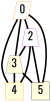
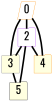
node "2": shape trapezium -> folder
edge "0" -- "5": removed
node "3": shape trapezium -> folder
edge "3" -- "4": removed
